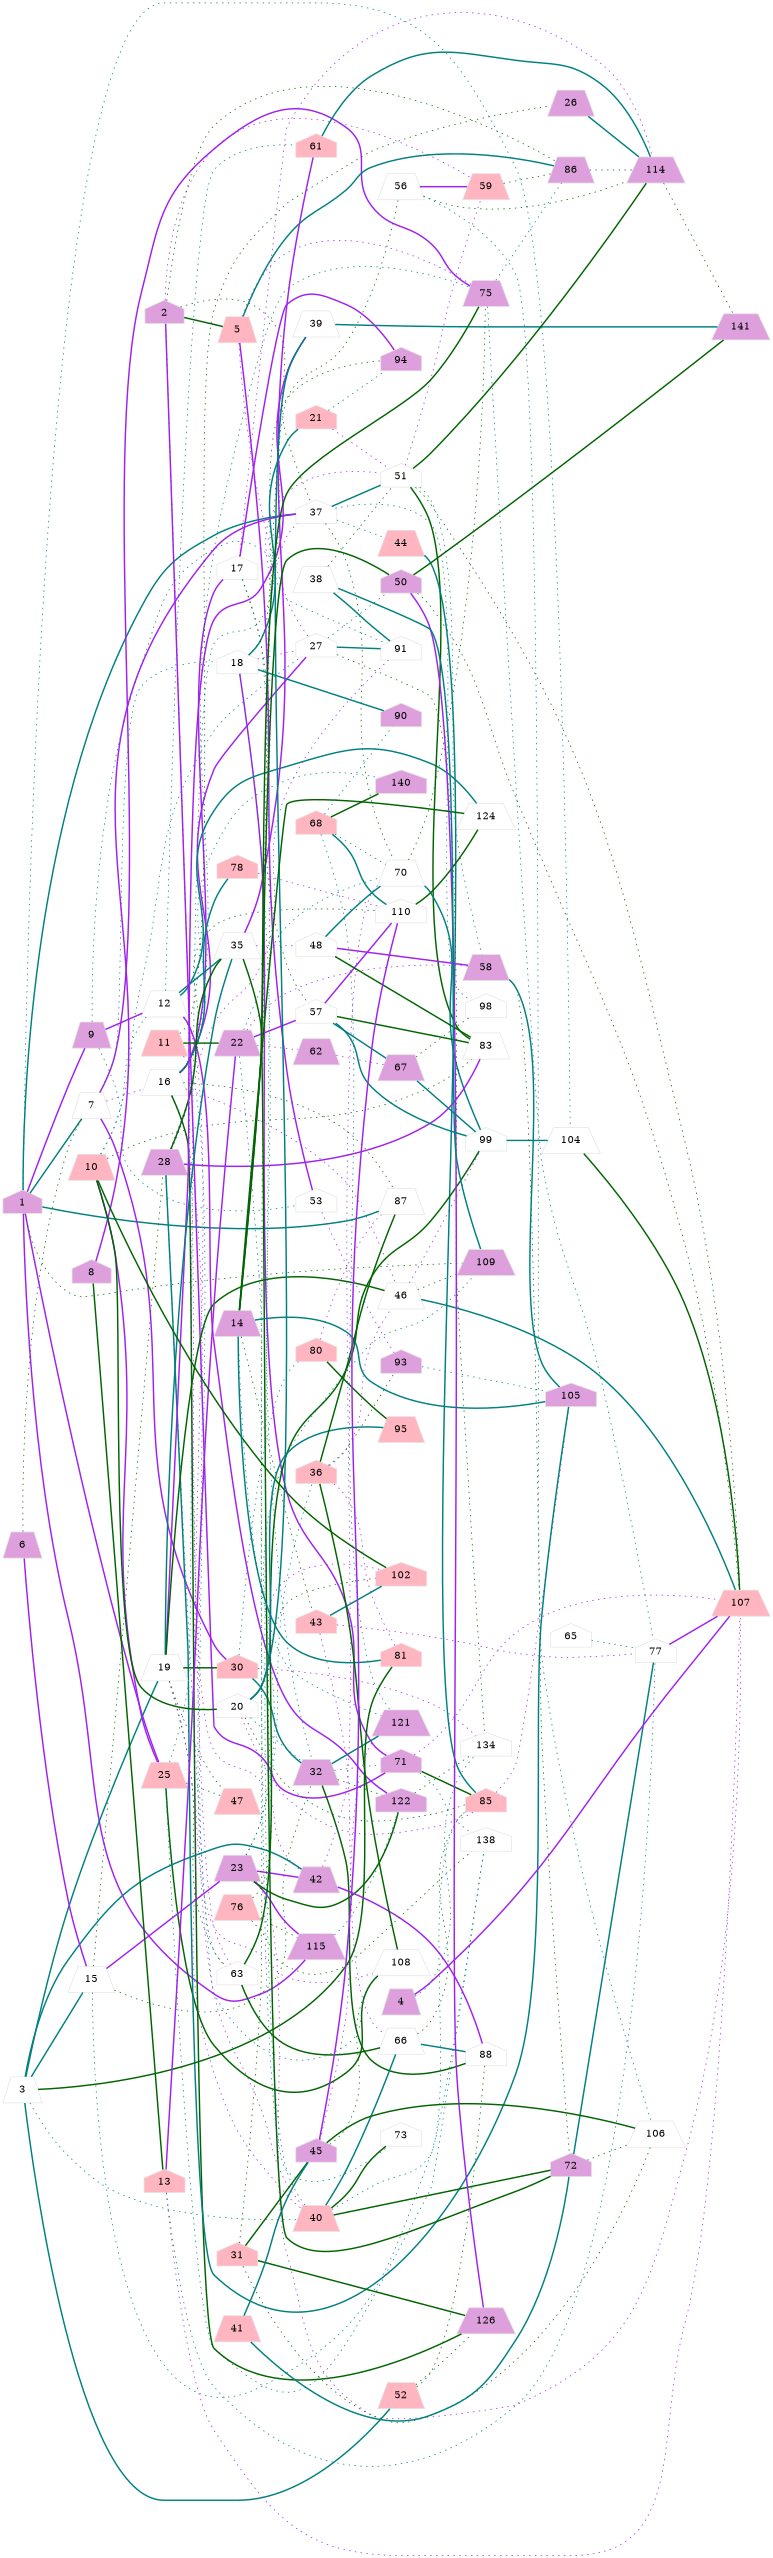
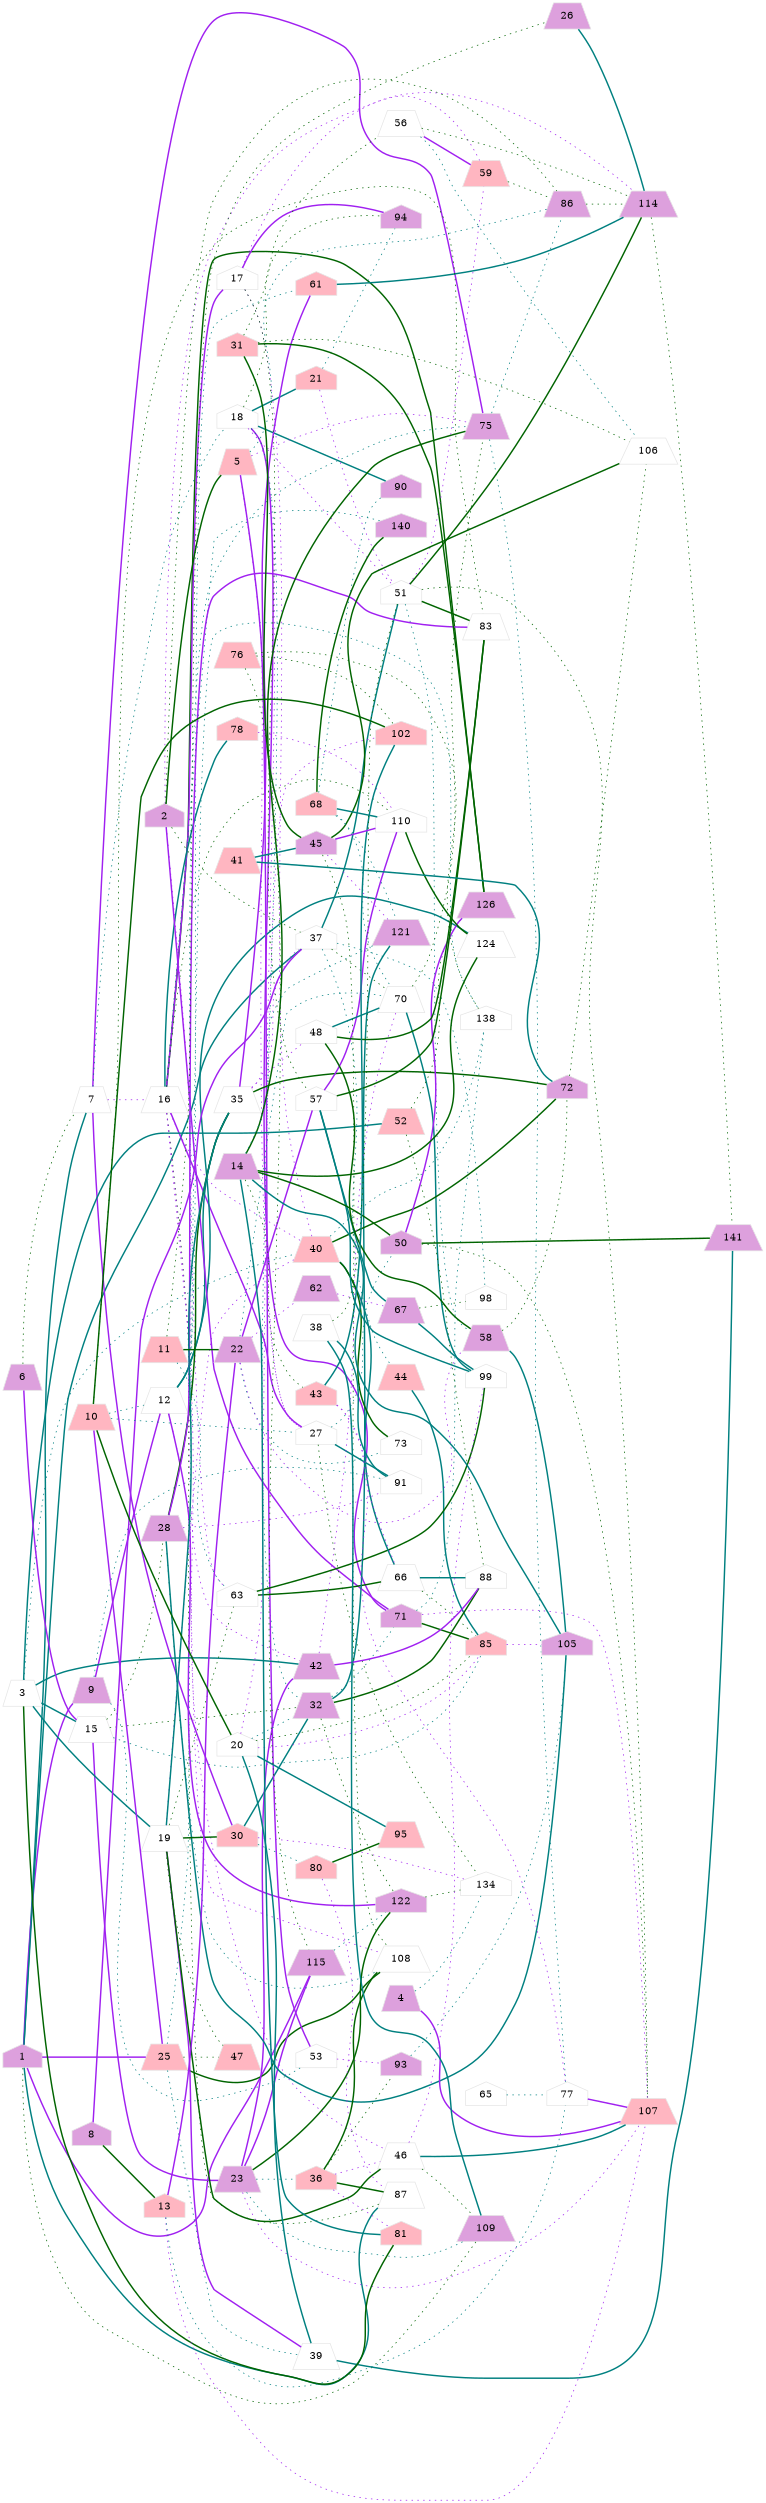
edge "86" -- "5": style bold -> dotted
edge "48" -- "58": color purple -> darkgreen
node "104": removed
edge "17" -- "40": color teal -> purple
edge "77" -- "72": removed
